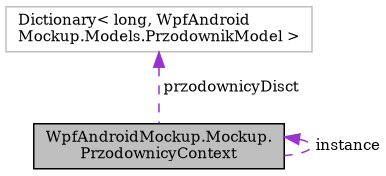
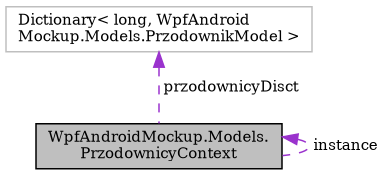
node "WpfAndroidMockup.Mockup. PrzodownicyContext": label "WpfAndroidMockup.Mockup. PrzodownicyContext" -> "WpfAndroidMockup.Models. PrzodownicyContext"
